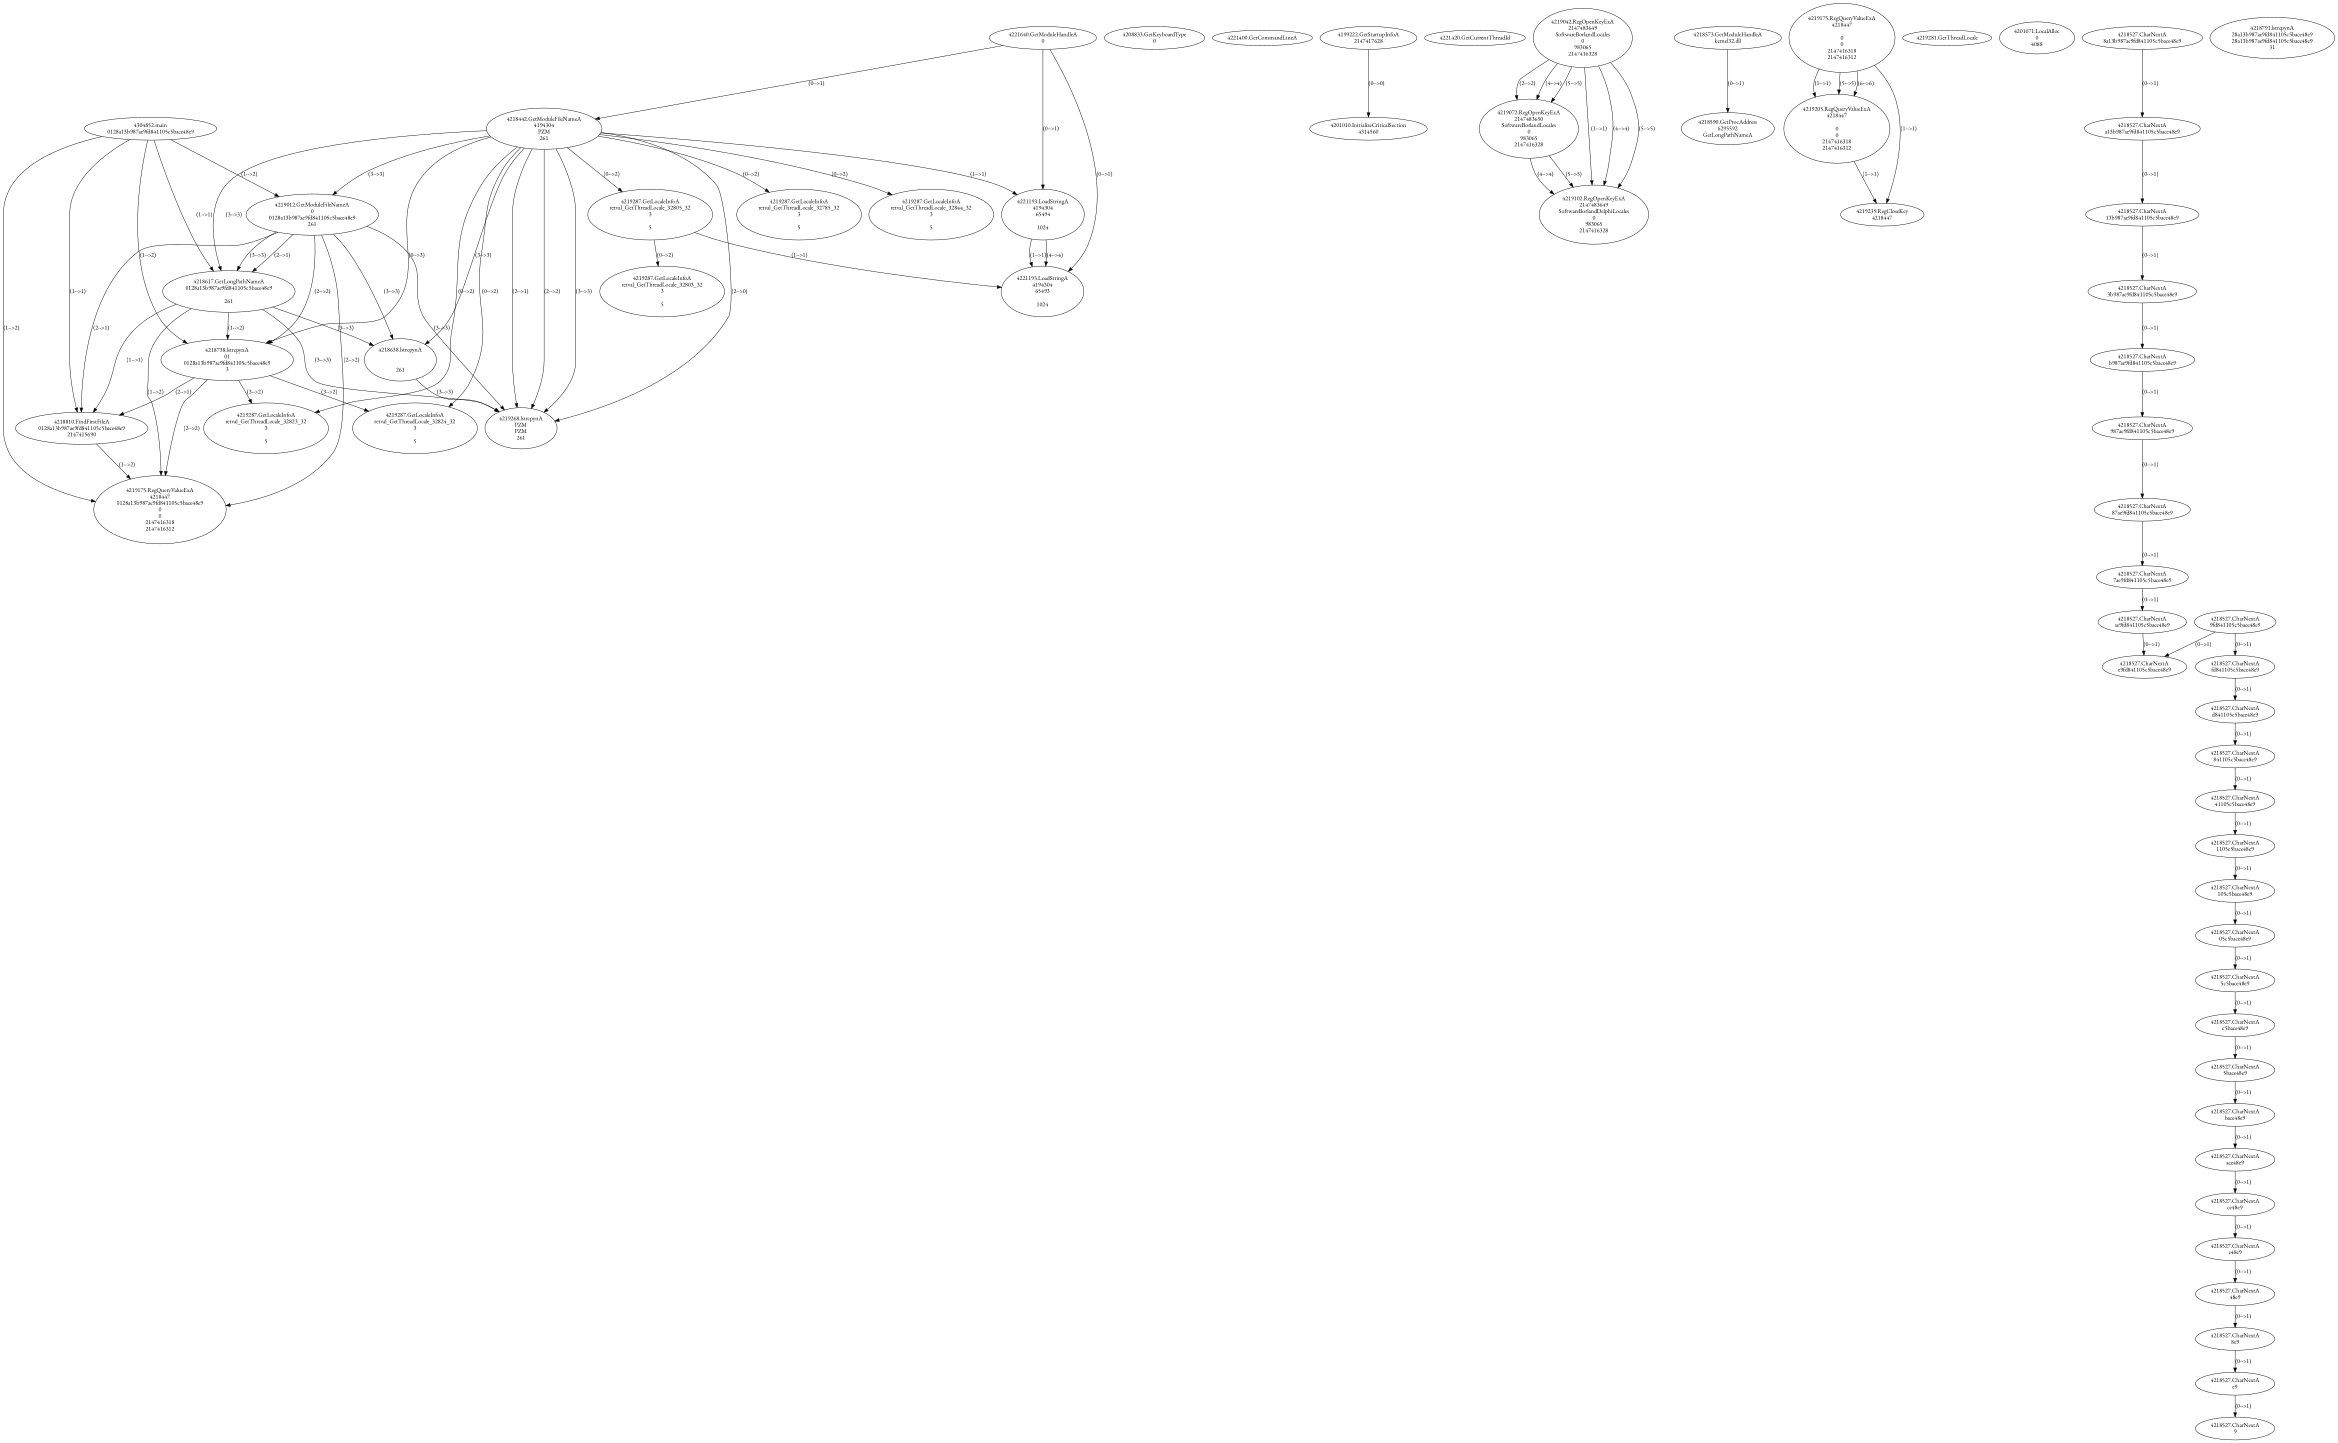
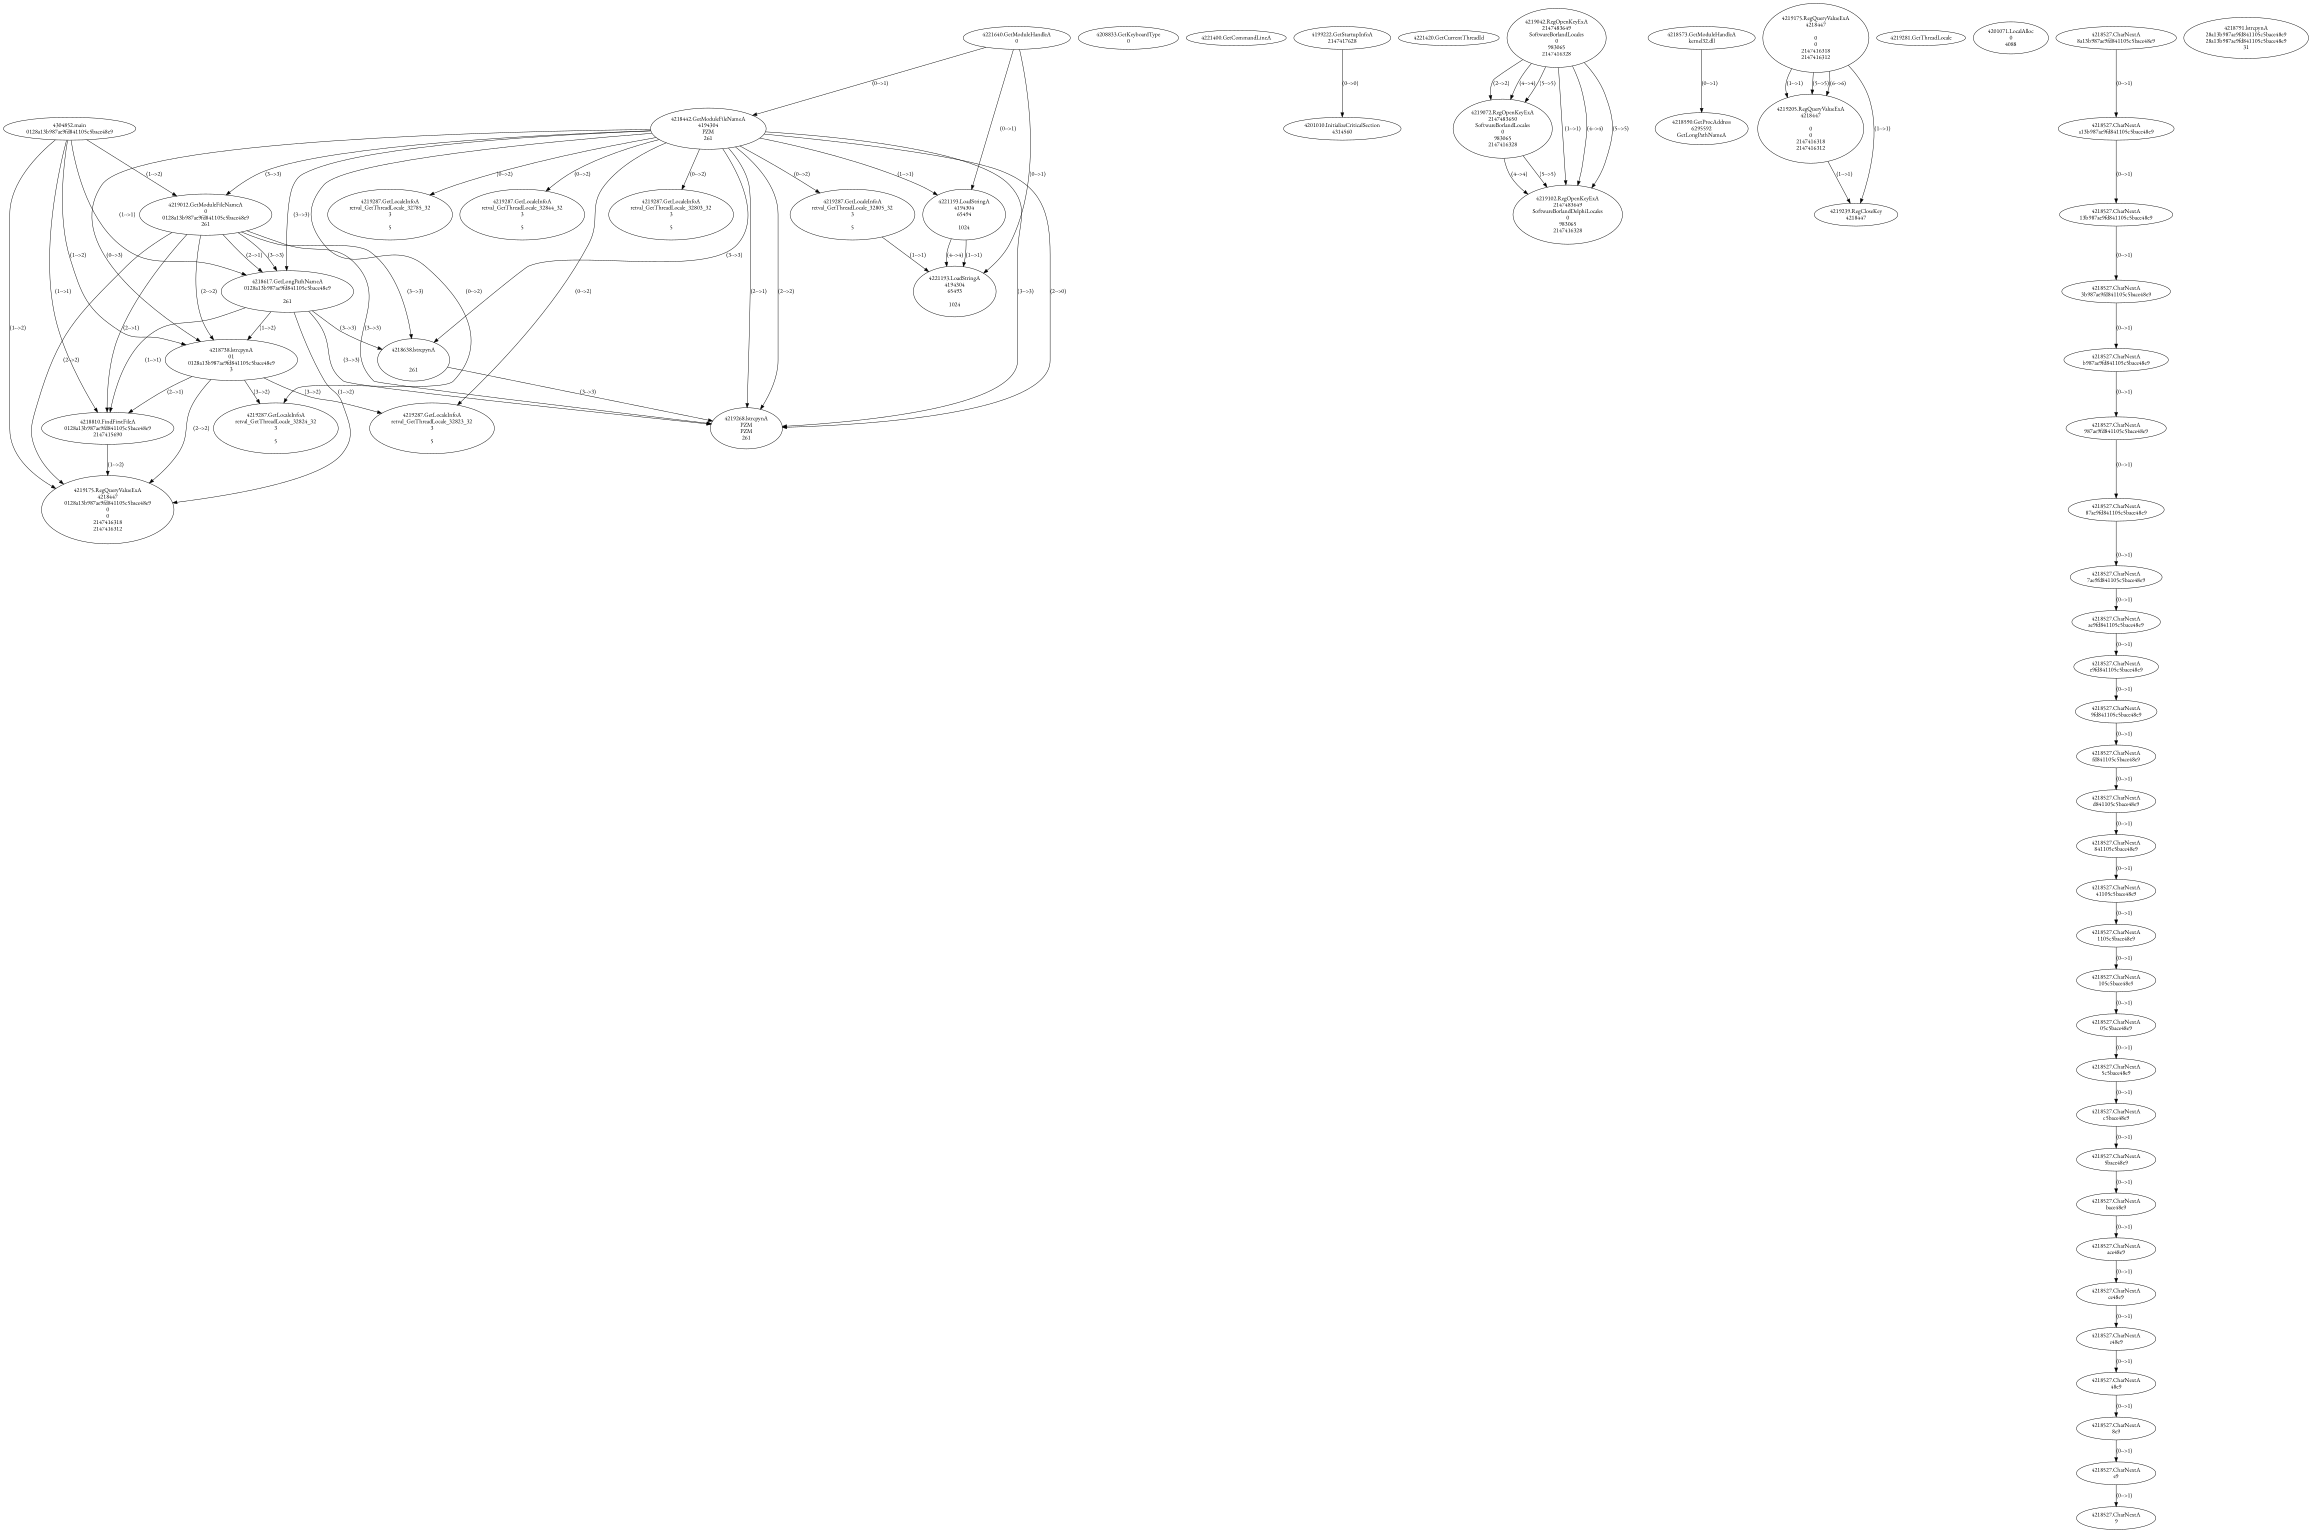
edge "4219287.GetLocaleInfoA retval_GetThreadLocale_32805_32 3 5" -> "4219287.GetLocaleInfoA retval_GetThreadLocale_32803_32 3 5": now "4218442.GetModuleFileNameA 4194304 PZM 261" -> "4219287.GetLocaleInfoA retval_GetThreadLocale_32803_32 3 5"
edge "4218527.CharNextA 9fd841105c5bace48e9" -> "4218527.CharNextA e9fd841105c5bace48e9": reversed
